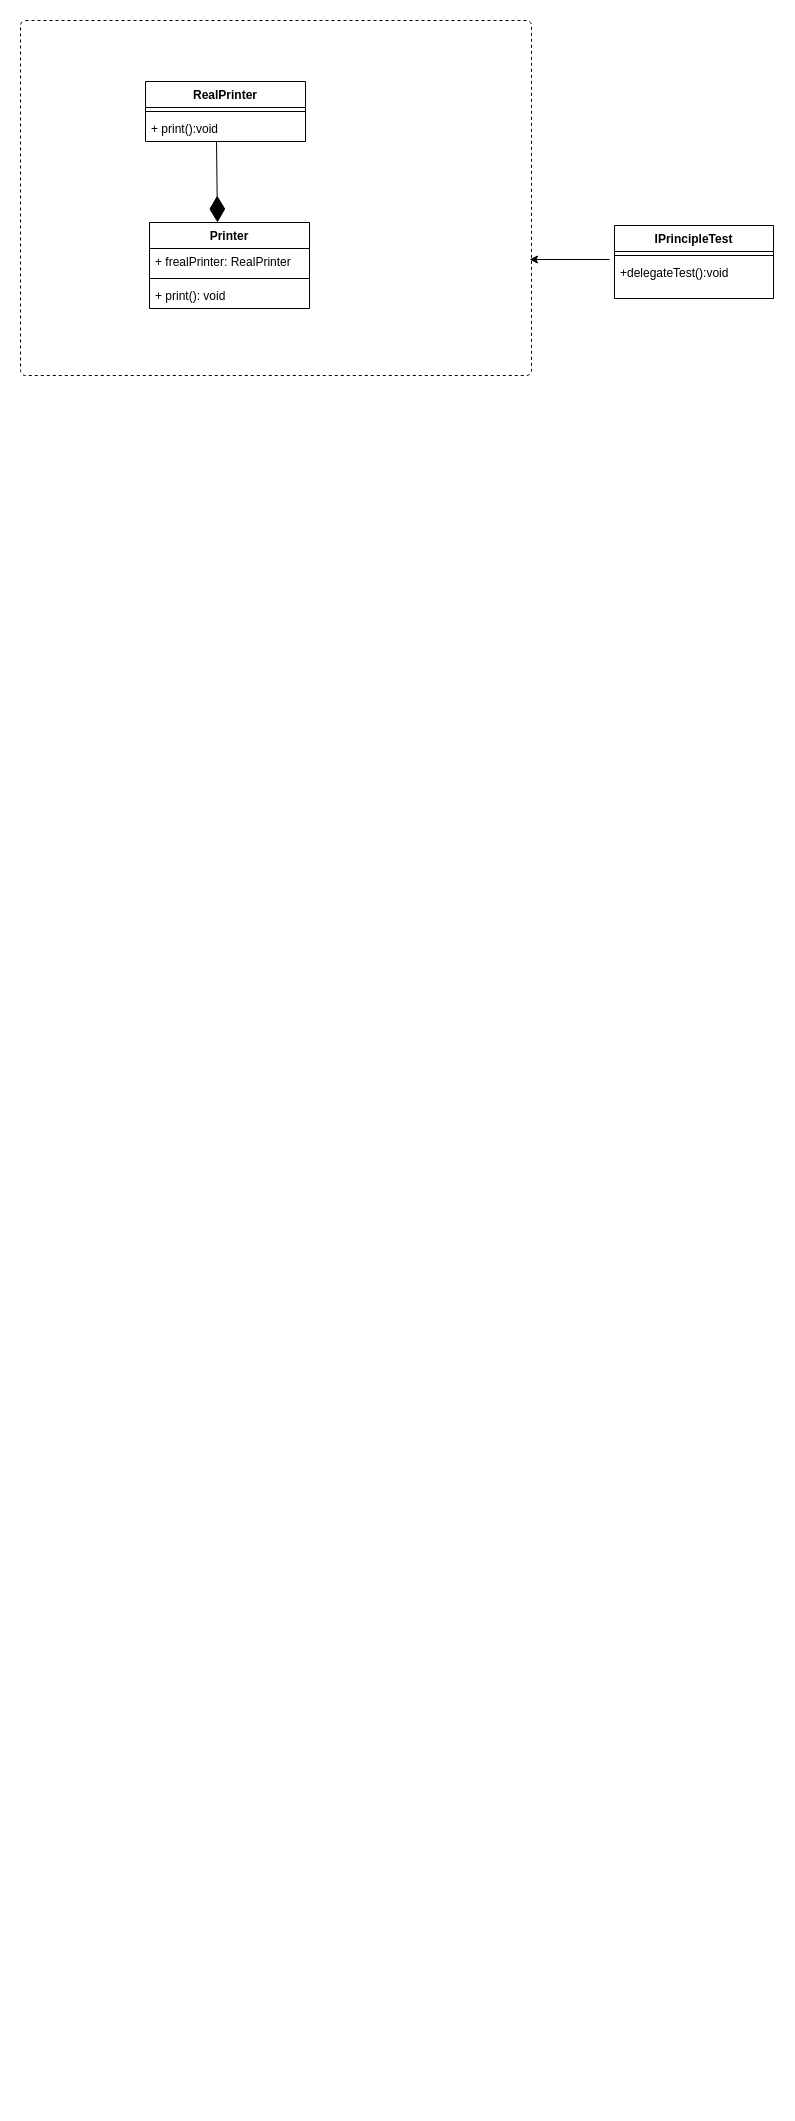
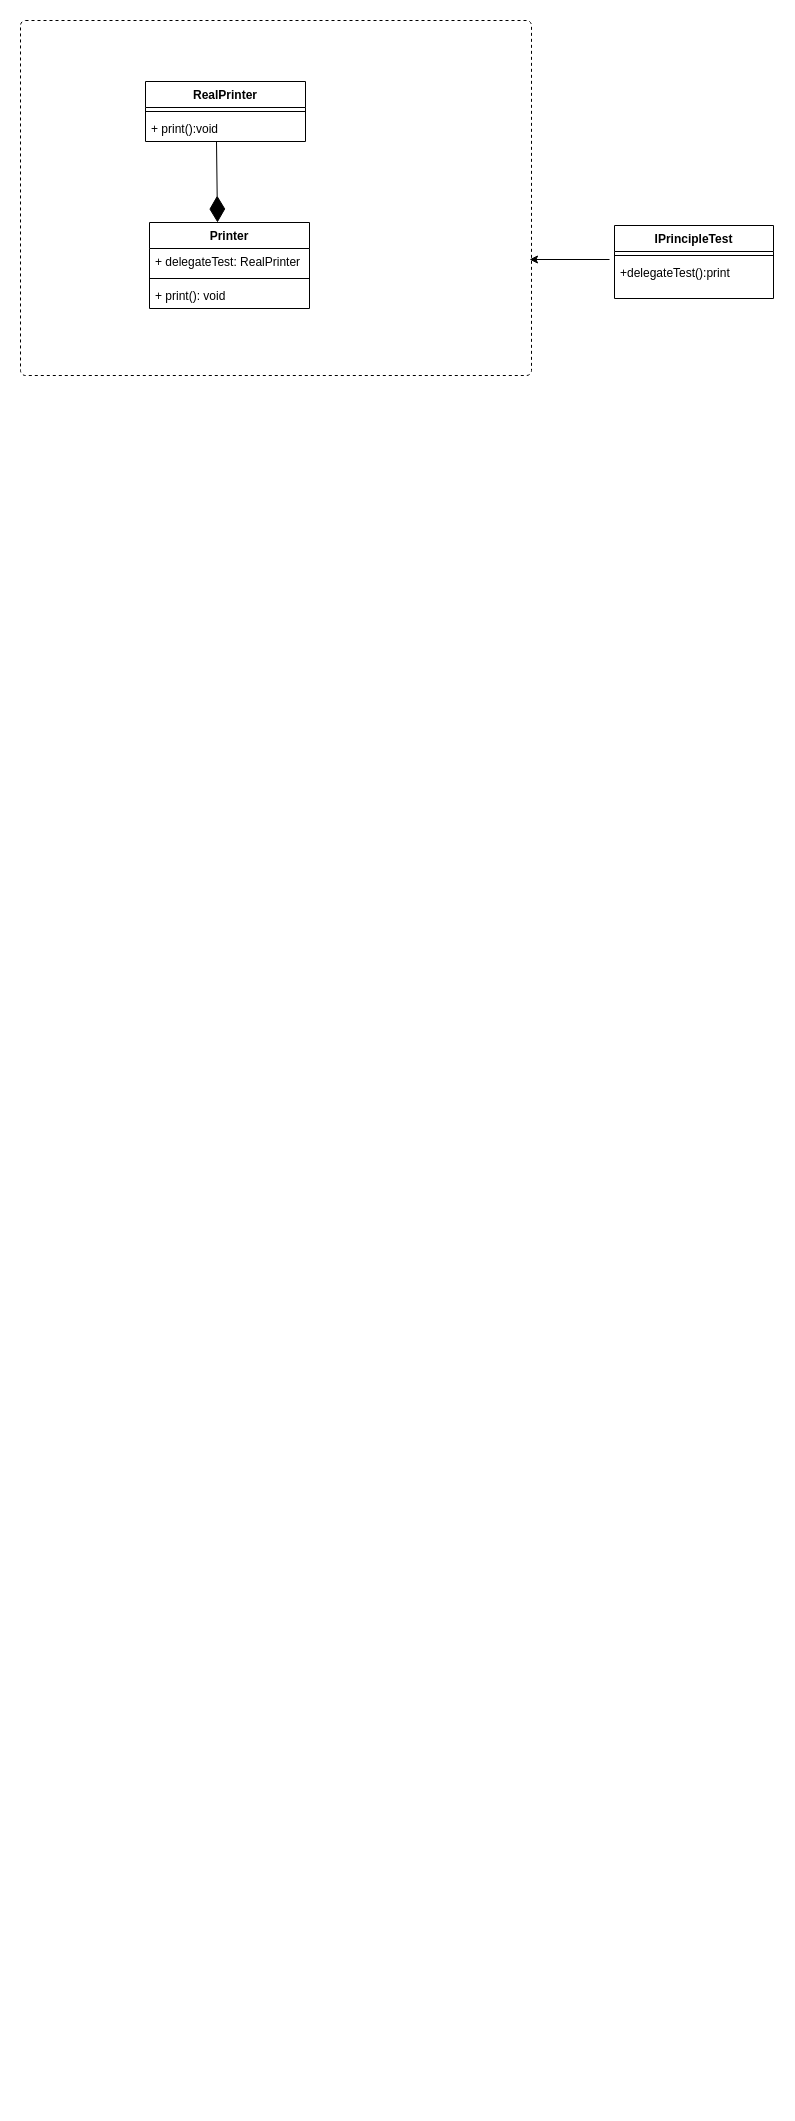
node "+ frealPrinter: RealPrinter": label "+ frealPrinter: RealPrinter" -> "+ delegateTest: RealPrinter"
node "+delegateTest():void": label "+delegateTest():void" -> "+delegateTest():print"
